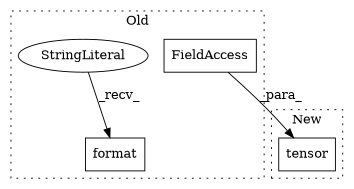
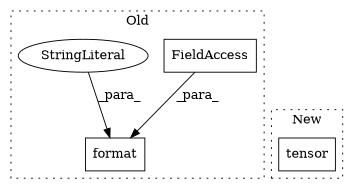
edge "StringLiteral" -> "format": label "_recv_" -> "_para_"
edge "FieldAccess" -> "tensor": now "FieldAccess" -> "format"
